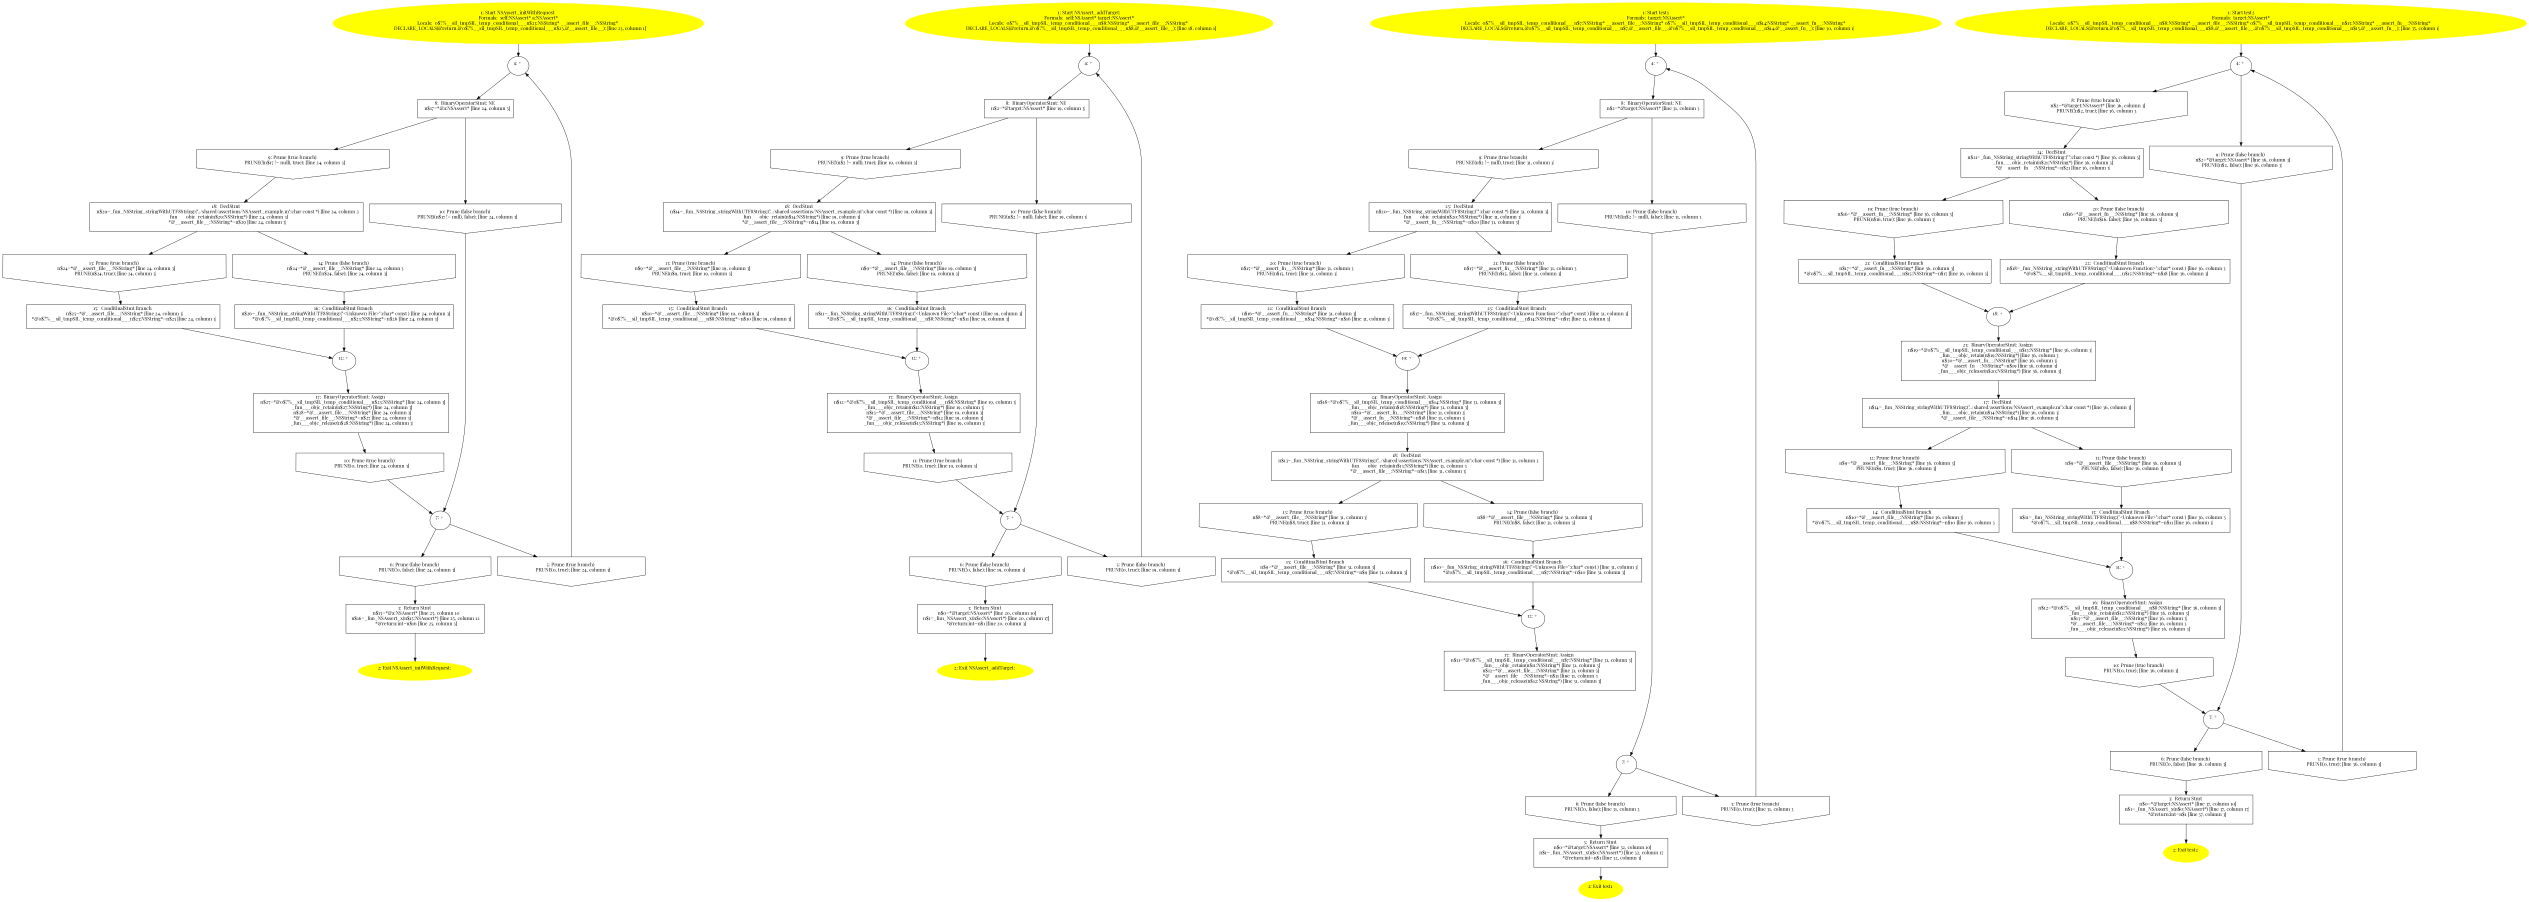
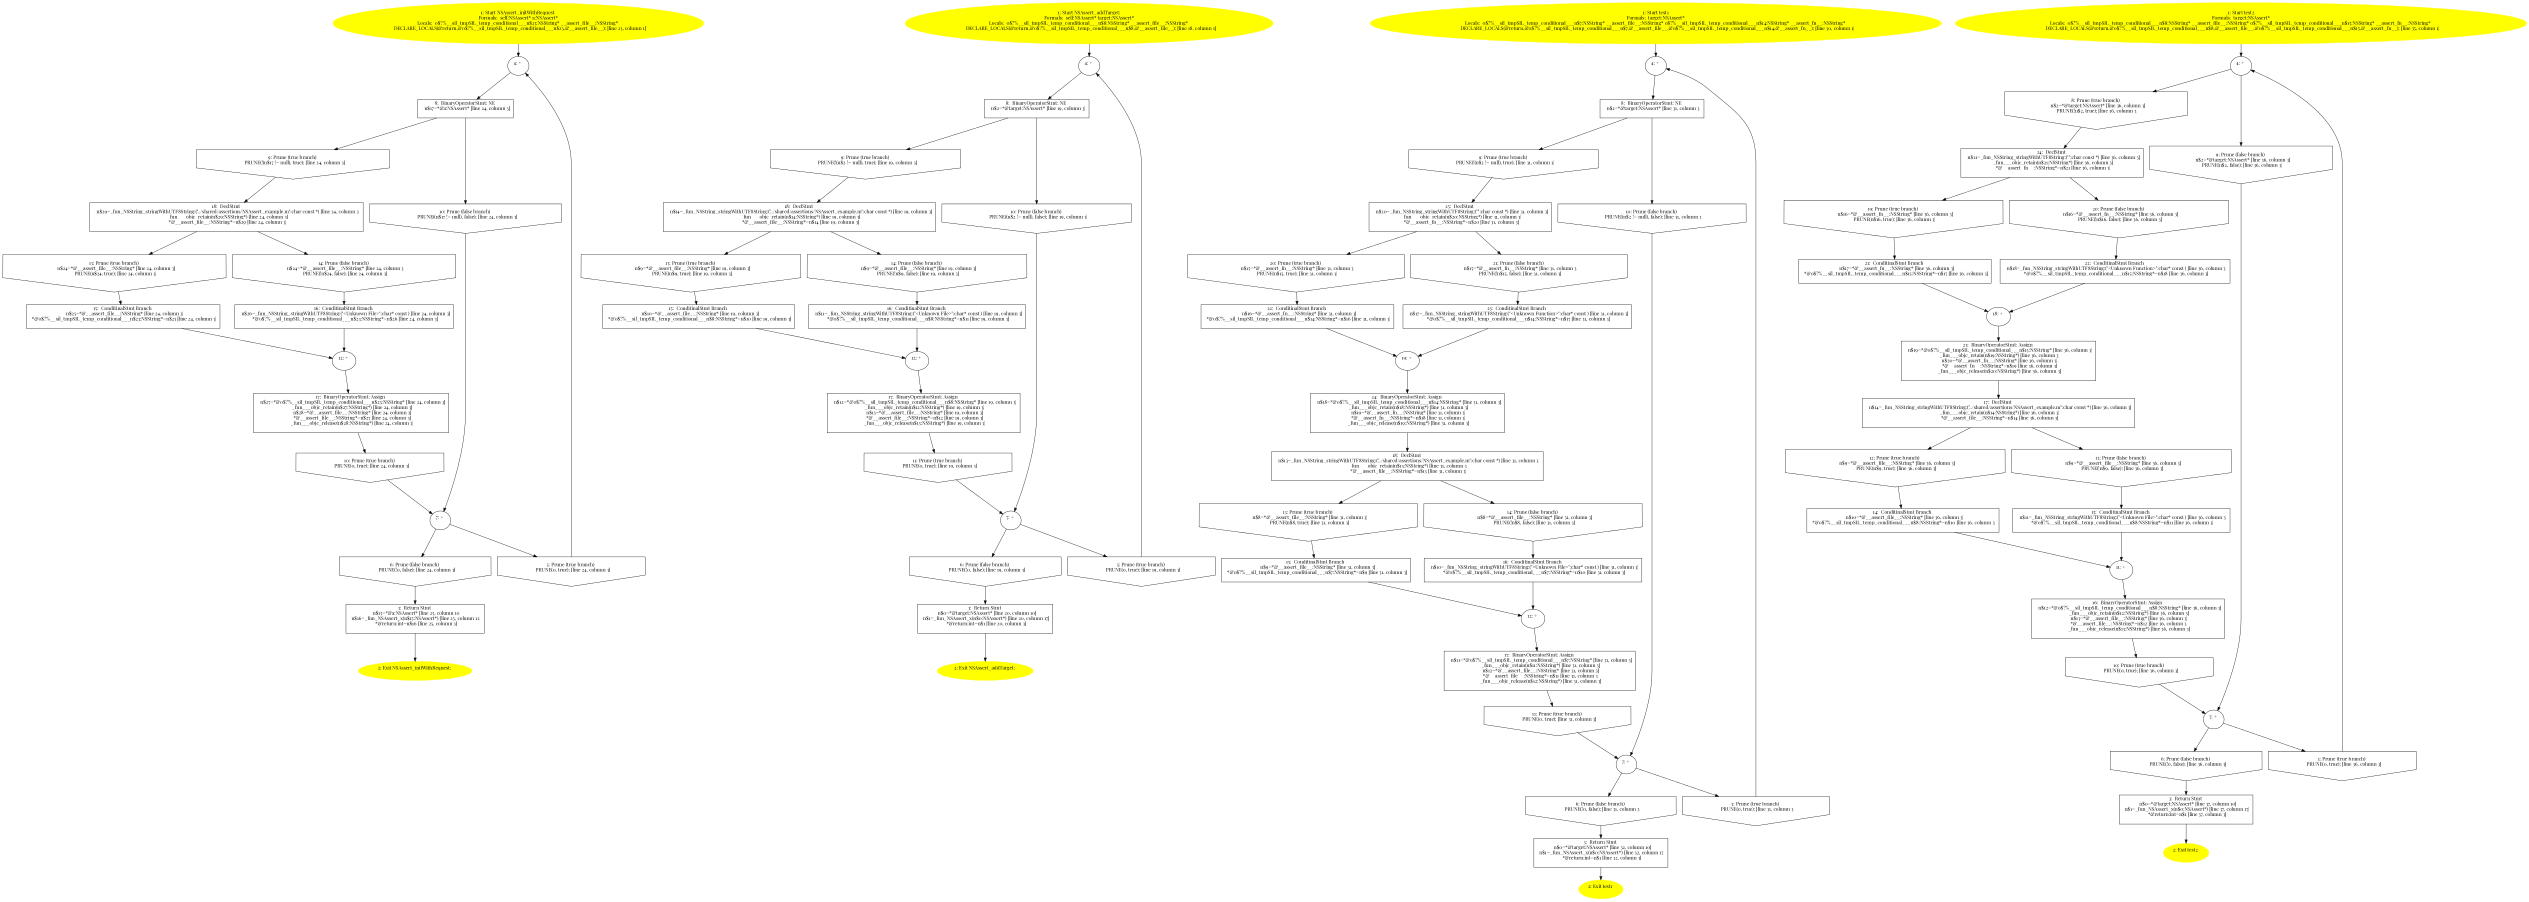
node "5: Prune (false branch) PRUNE(0, true); [line 19, column 3]": label "5: Prune (false branch) PRUNE(0, true); [line 19, column 3]" -> "5: Prune (true branch) PRUNE(0, true); [line 19, column 3]"
node "11: Prune (true branch) PRUNE(0, true); [line 31, column 3]": added
